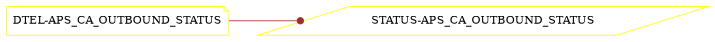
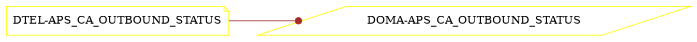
node "STATUS-APS_CA_OUTBOUND_STATUS": label "STATUS-APS_CA_OUTBOUND_STATUS" -> "DOMA-APS_CA_OUTBOUND_STATUS"
